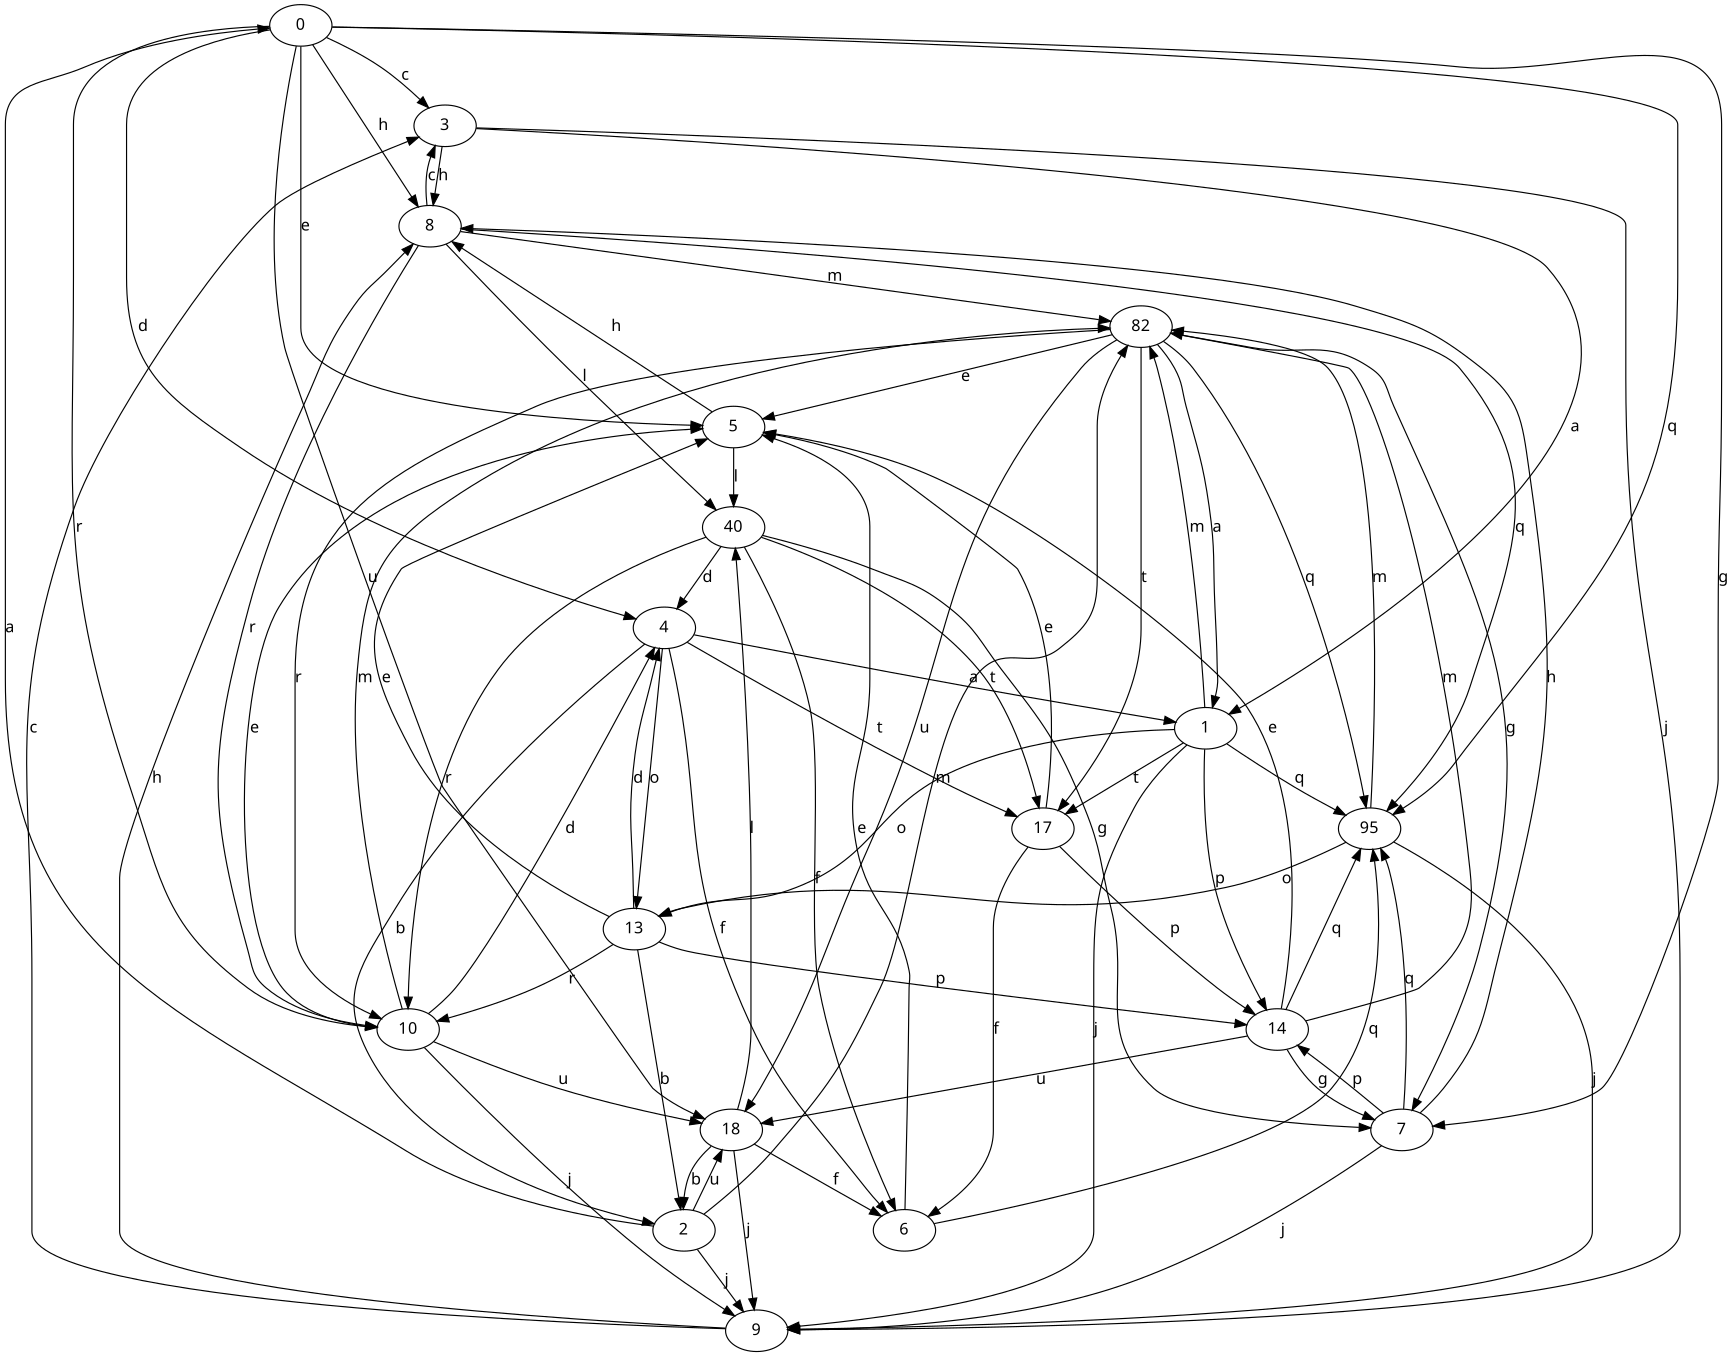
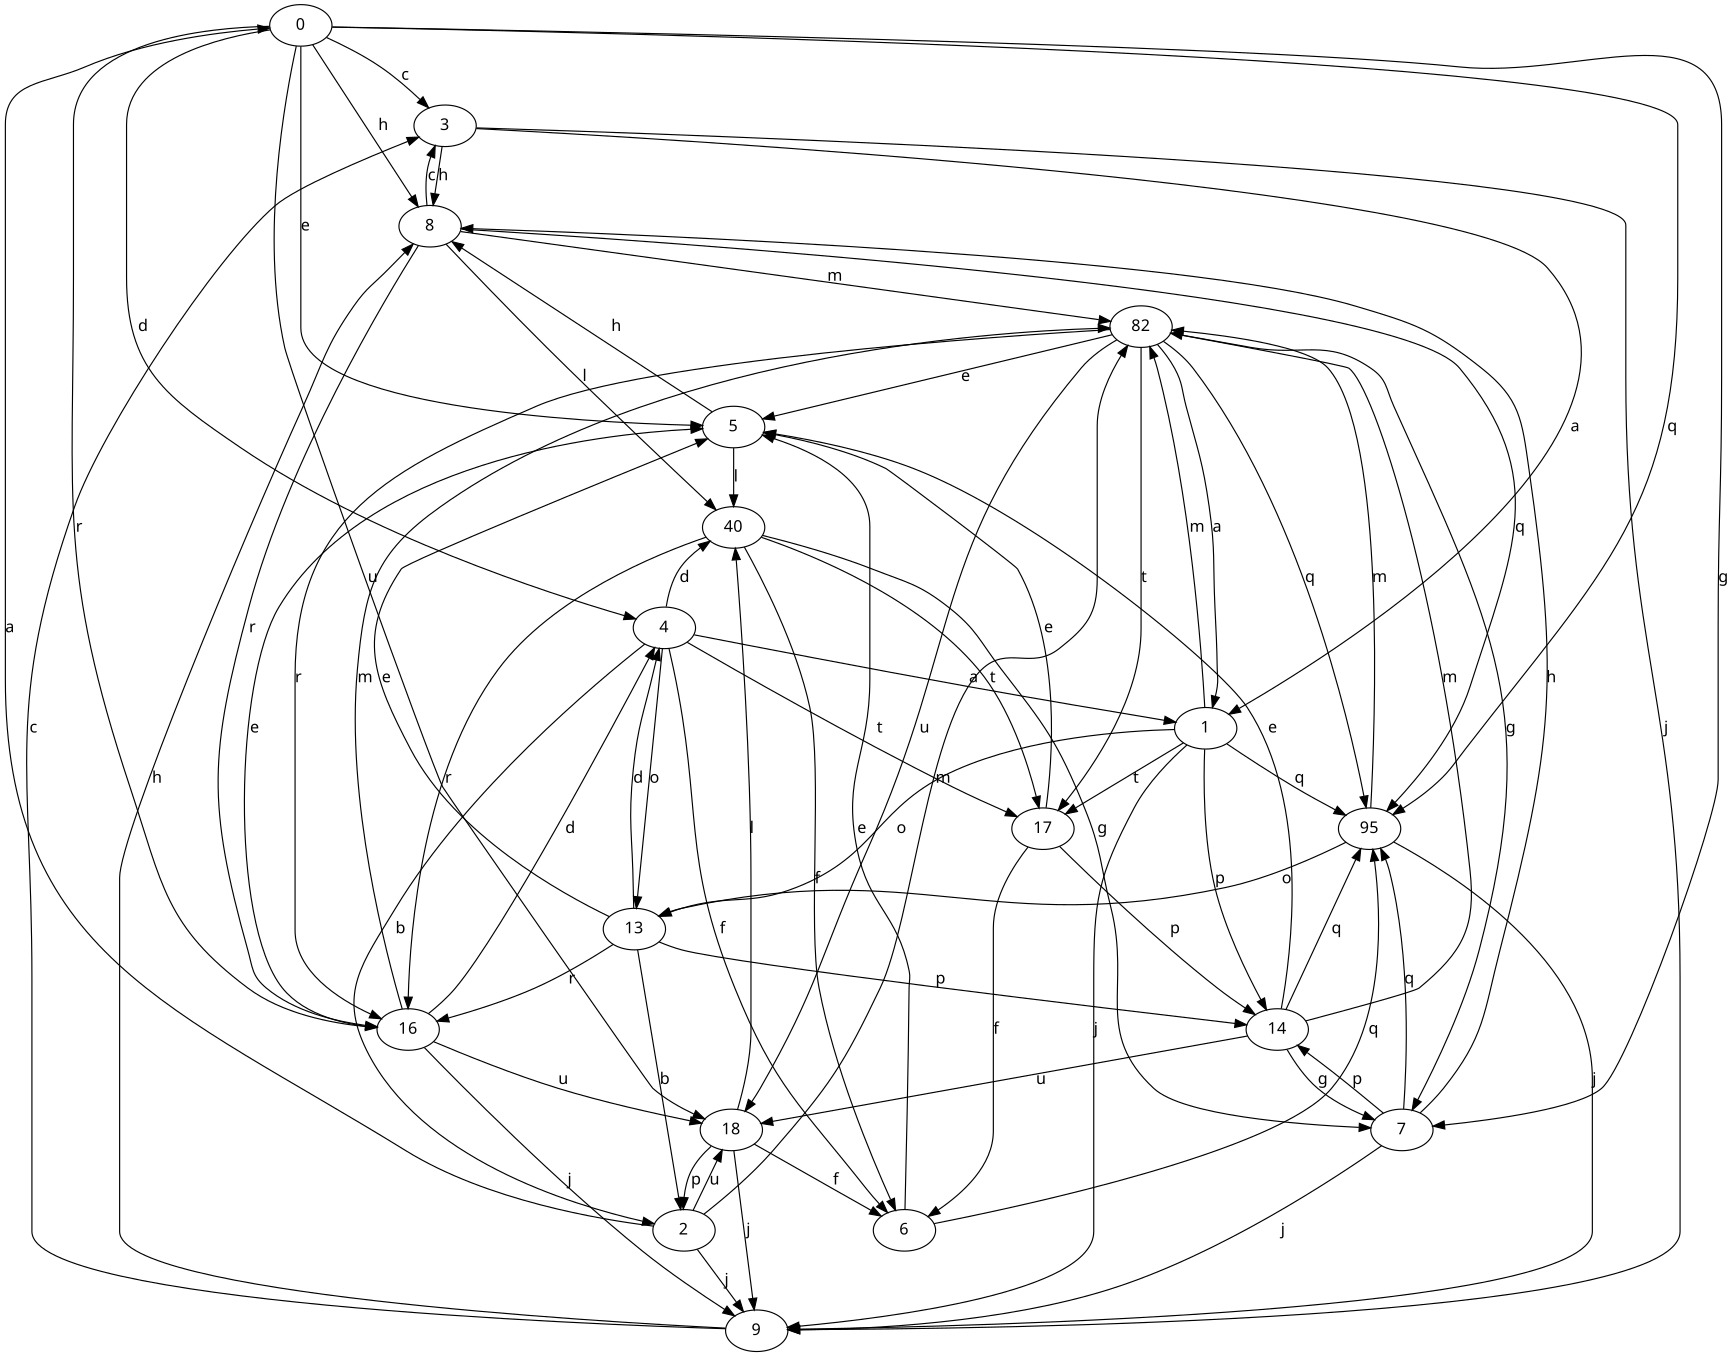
edge "40" -> "4": reversed
node "10": label "10" -> "16"
edge "18" -> "2": label "b" -> "p"
